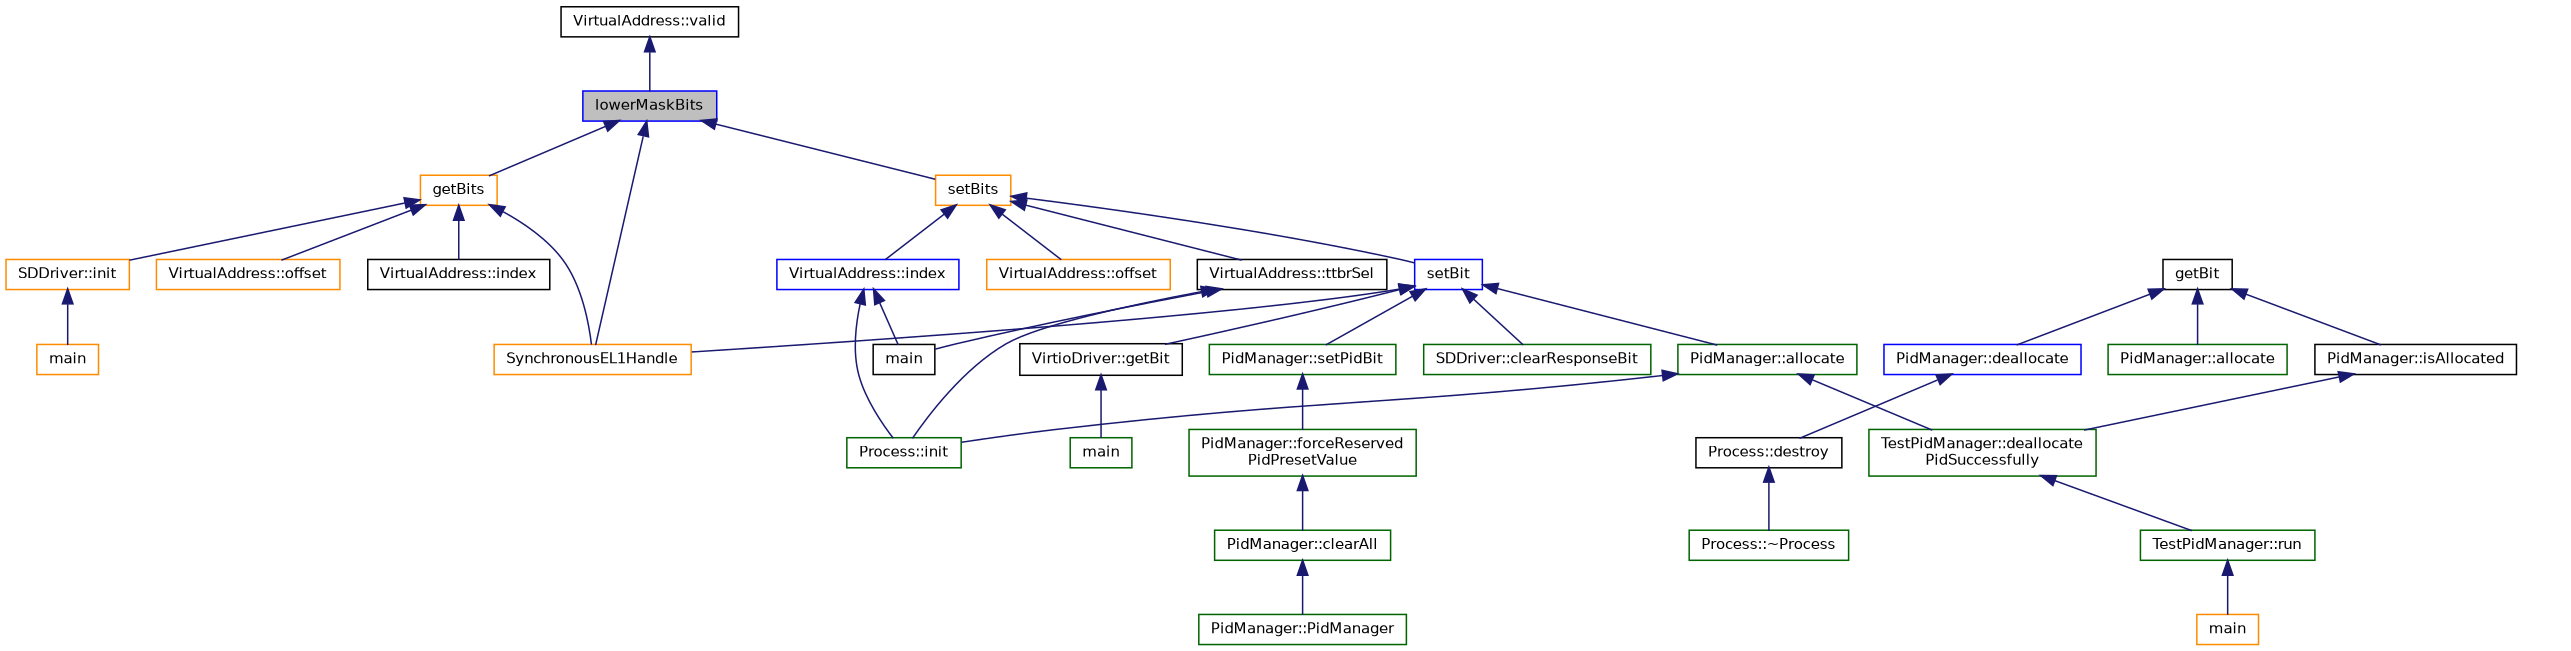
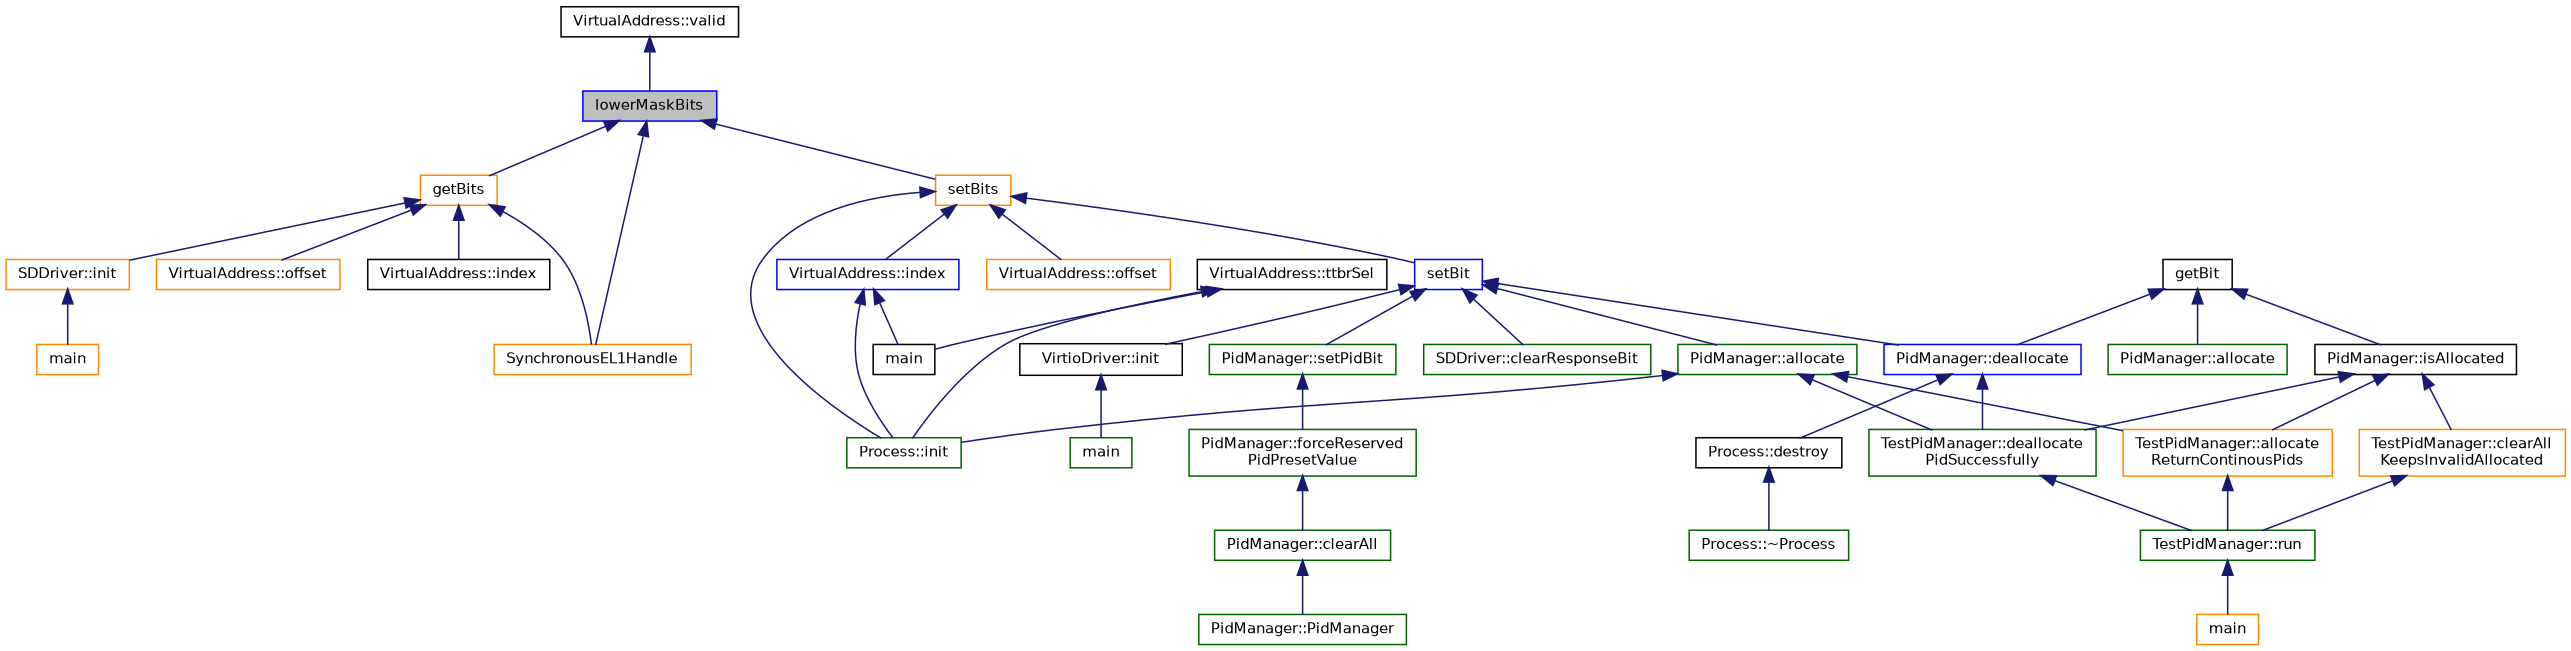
edge "VirtualAddress::ttbrSel" -> "setBits": now "Process::init" -> "setBits"
edge "SynchronousEL1Handle" -> "setBit": now "PidManager::deallocate" -> "setBit"
node "VirtioDriver::getBit": label "VirtioDriver::getBit" -> "VirtioDriver::init"
edge "TestPidManager::deallocate PidSuccessfully" -> "PidManager::deallocate": added
node "TestPidManager::allocate ReturnContinousPids": added
node "TestPidManager::clearAll KeepsInvalidAllocated": added
